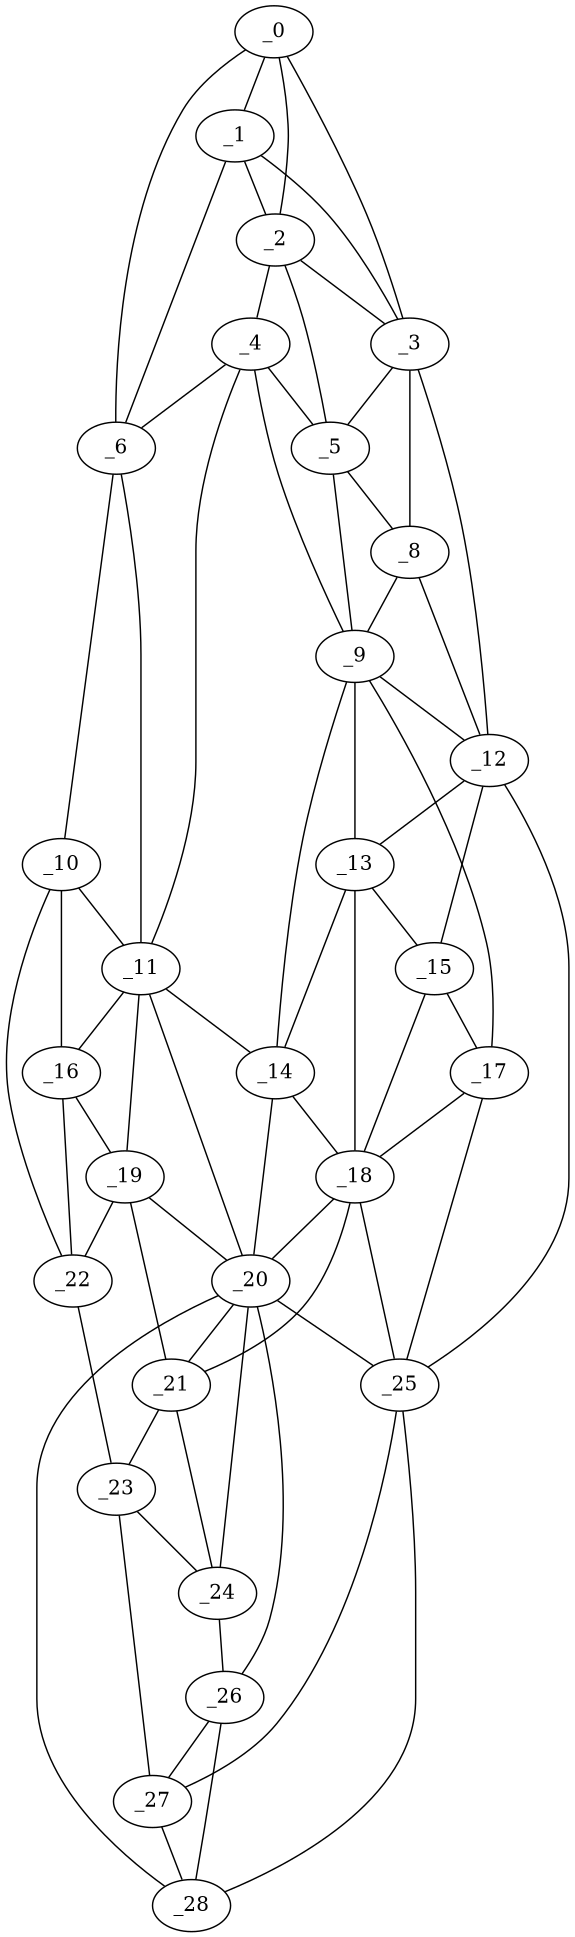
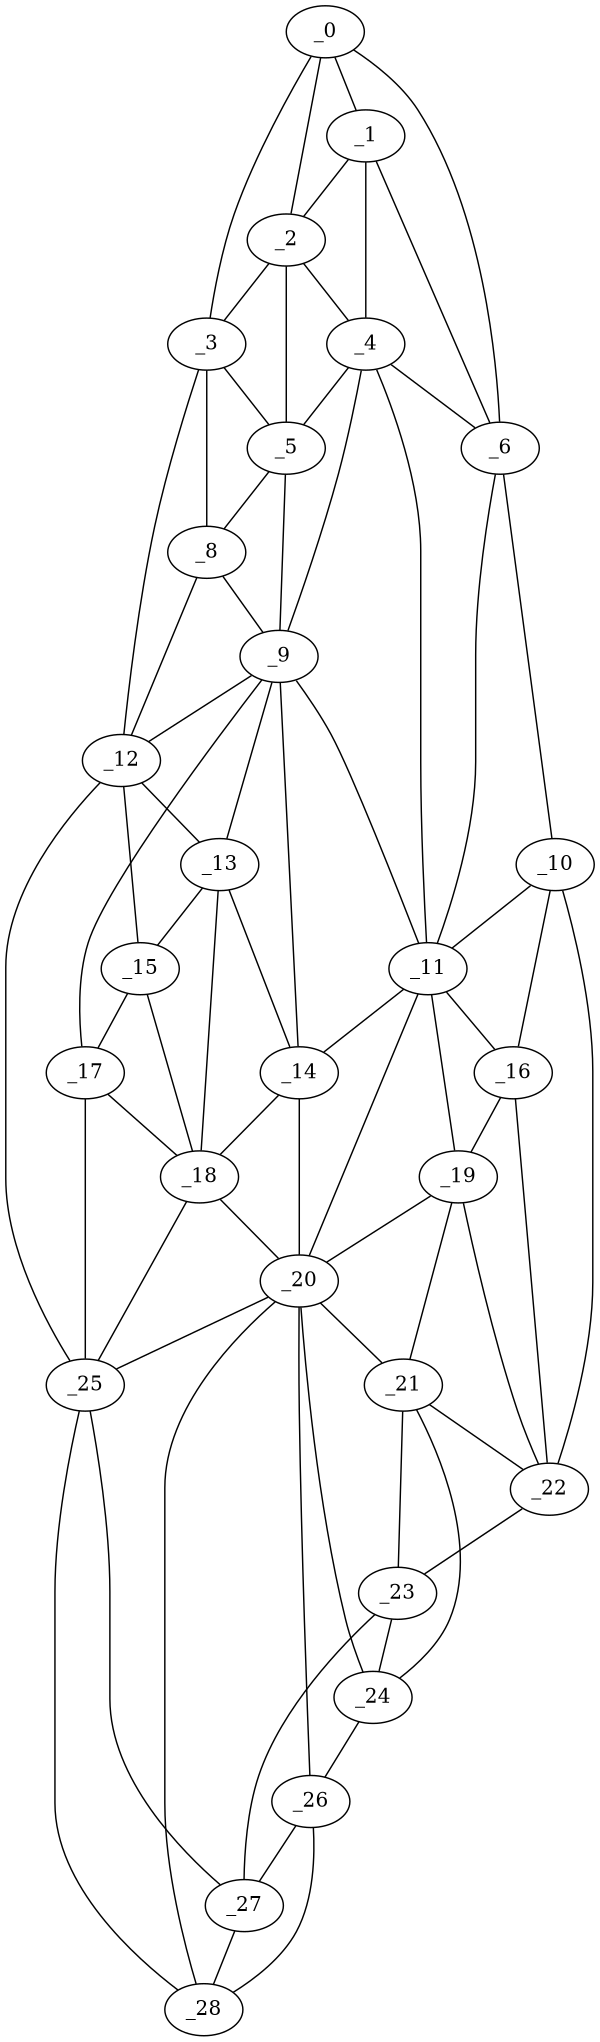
edge "_1" -- "_3": now "_1" -- "_4"
edge "_9" -- "_11": added
edge "_18" -- "_21": now "_22" -- "_21"
